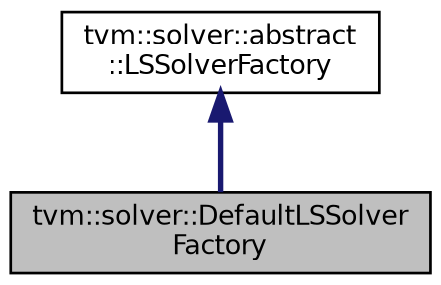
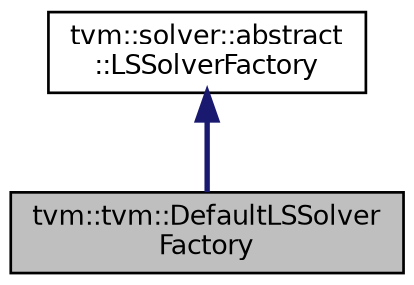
node "tvm::solver::DefaultLSSolver Factory": label "tvm::solver::DefaultLSSolver Factory" -> "tvm::tvm::DefaultLSSolver Factory"
